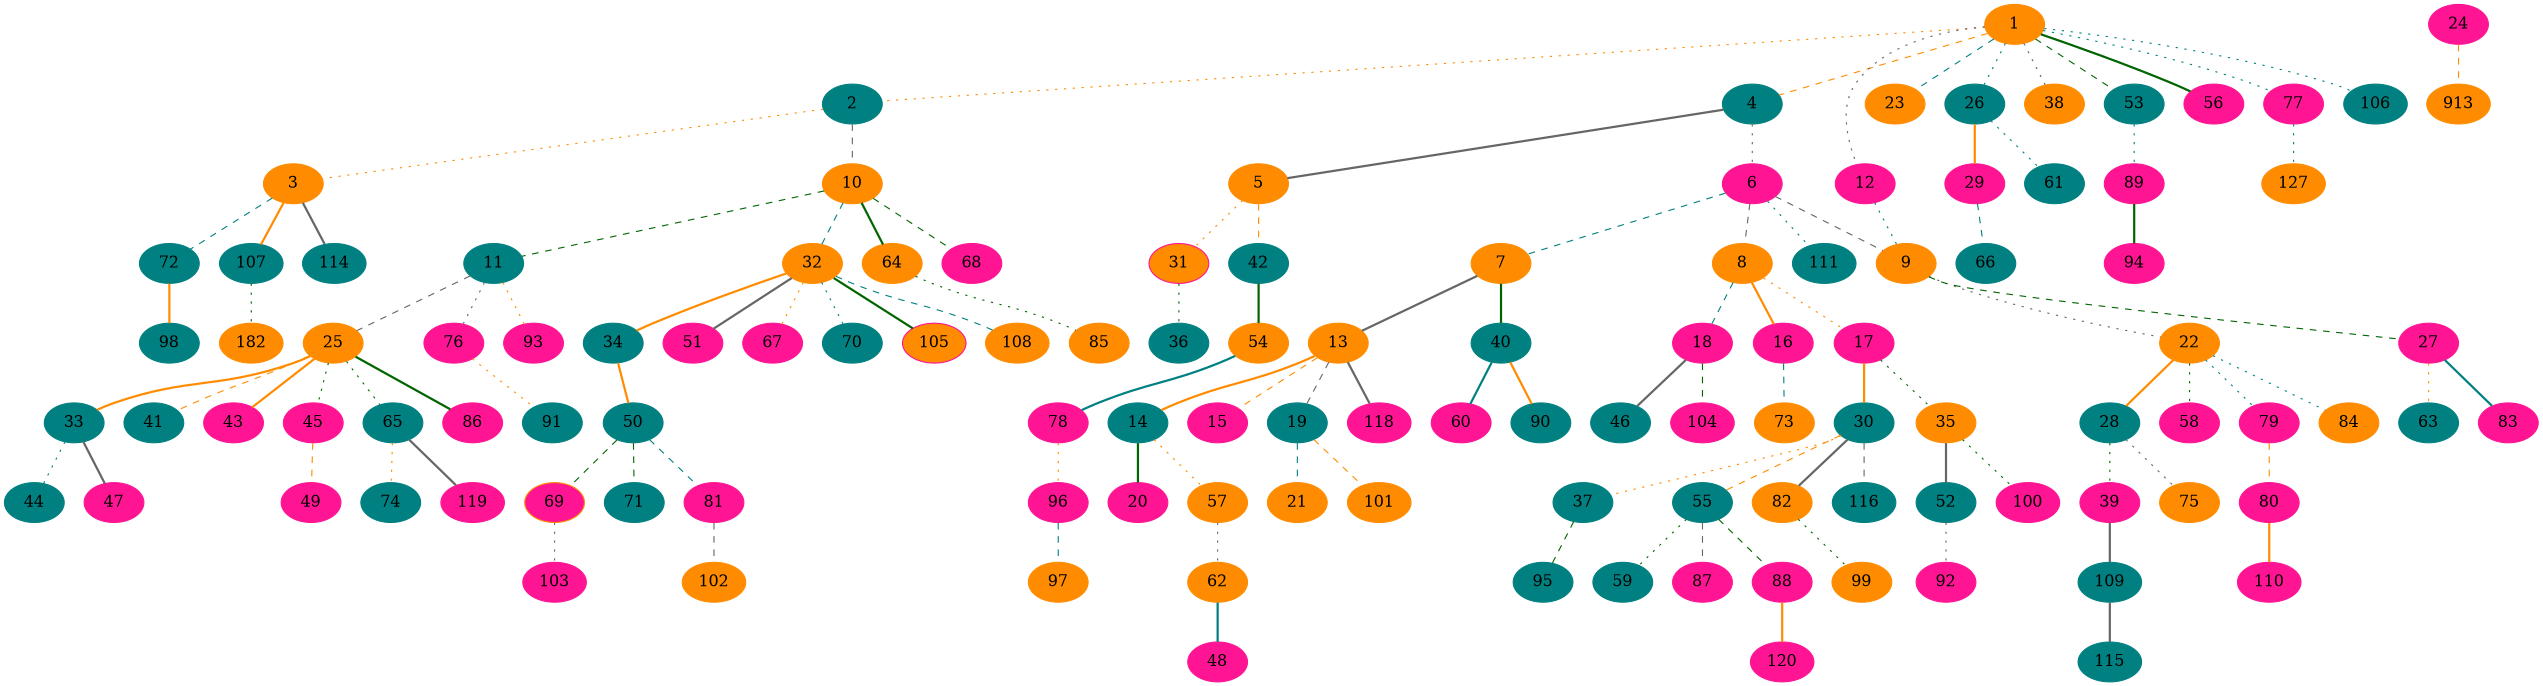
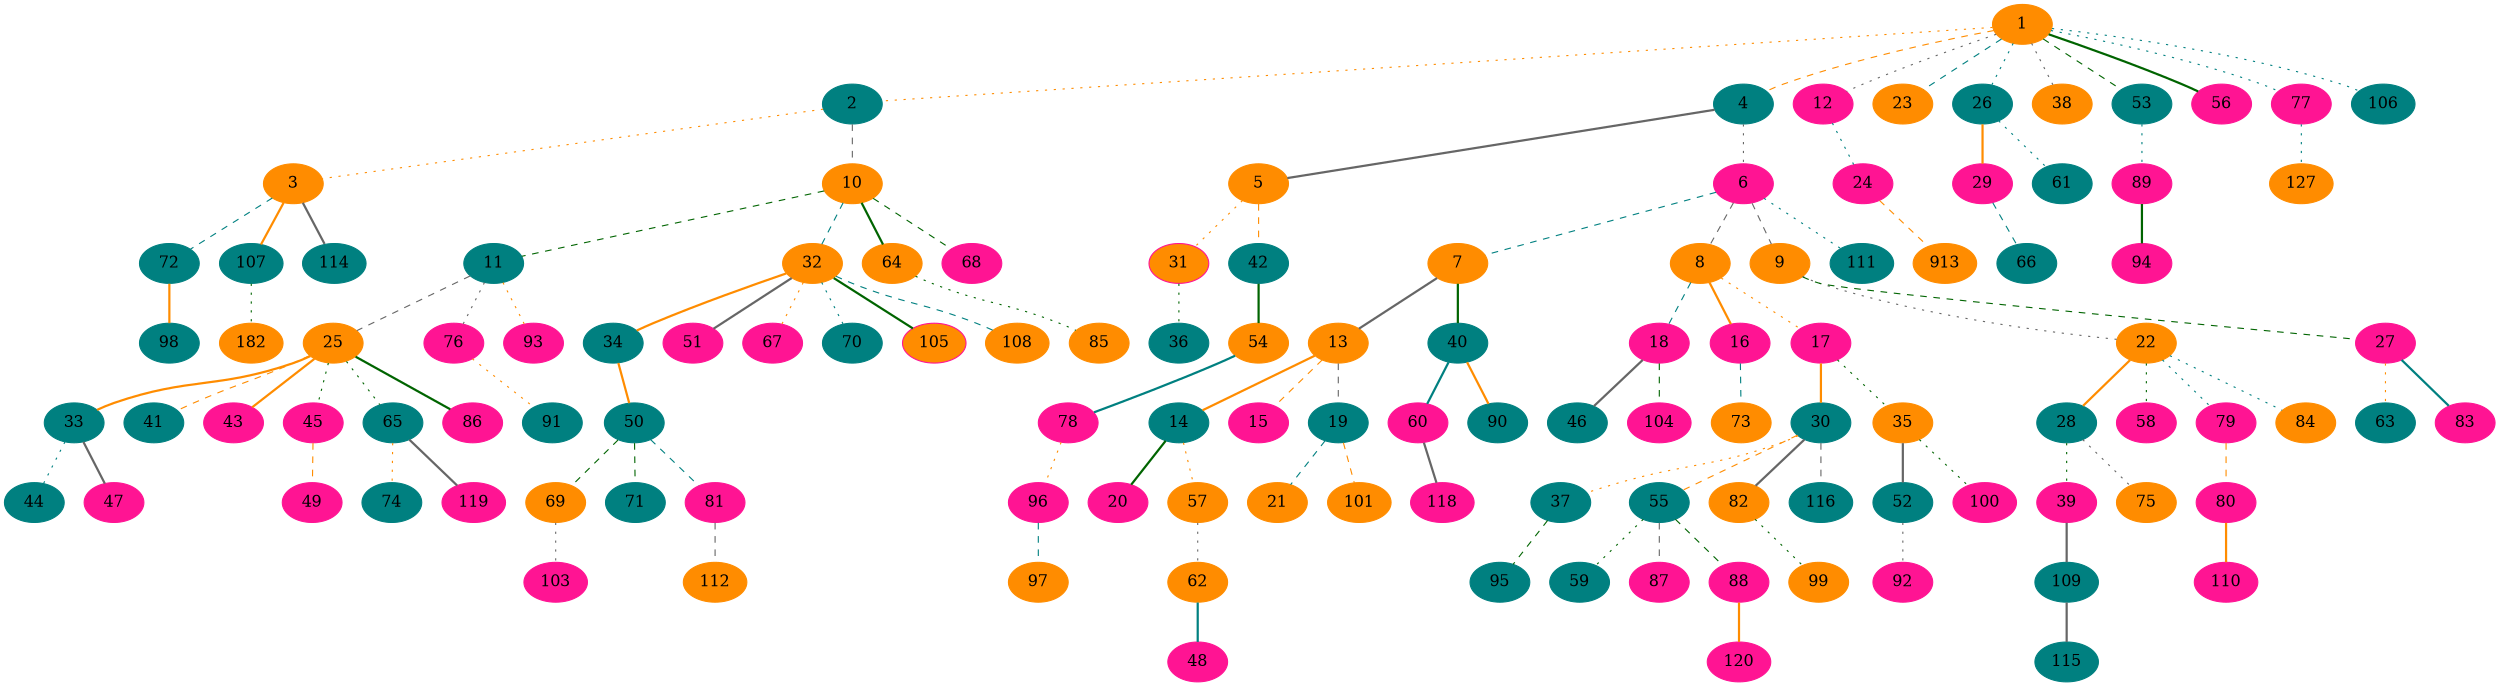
edge "12" -- "9": now "12" -- "24"
edge "13" -- "118": now "60" -- "118"
node "69": fillcolor deeppink -> darkorange
node "102": label "102" -> "112"
